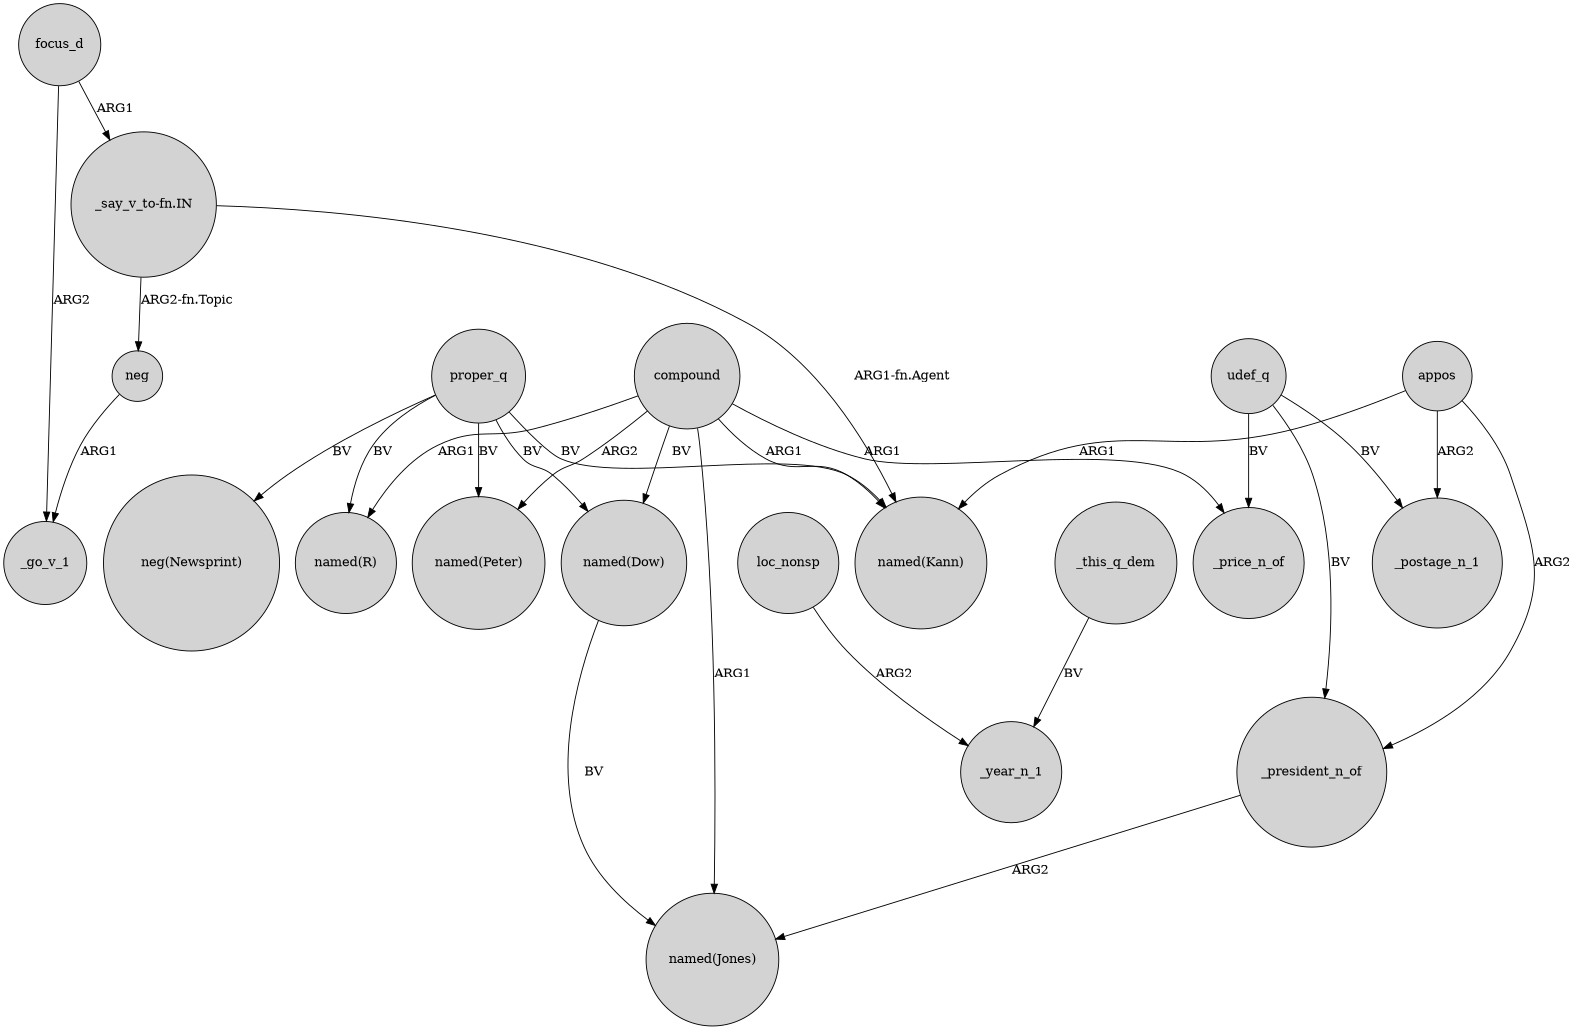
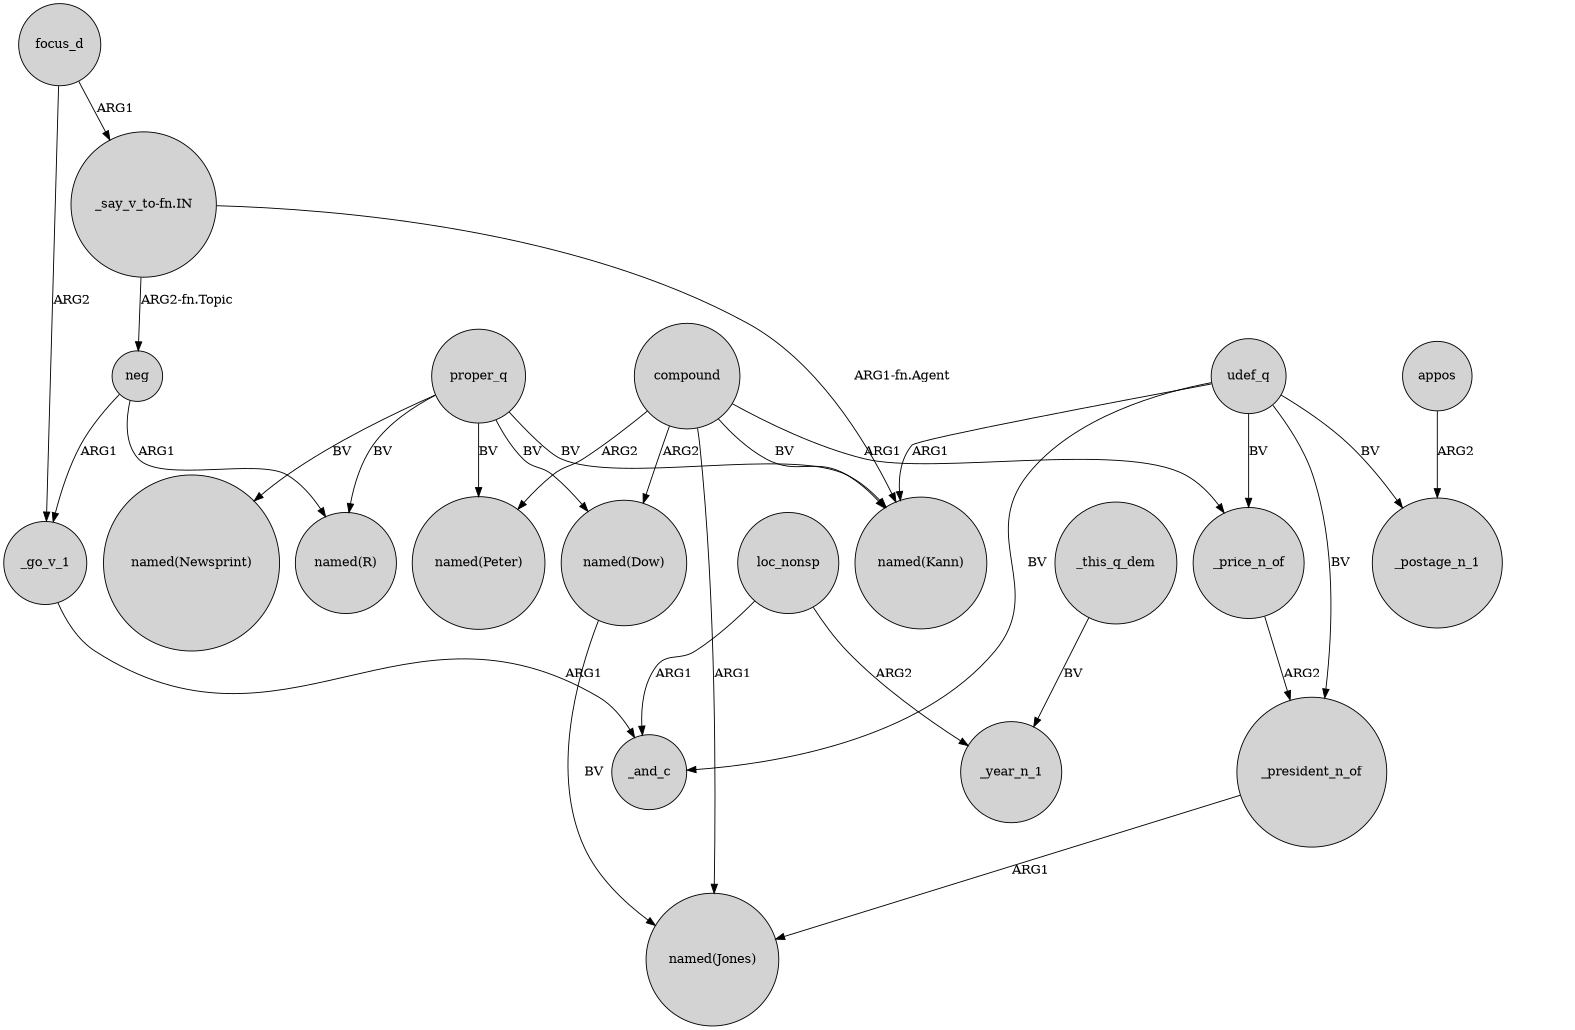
edge "compound" -> "named(R)": now "neg" -> "named(R)"
edge "appos" -> "named(Kann)": now "udef_q" -> "named(Kann)"
edge "compound" -> "named(Dow)": label "BV" -> "ARG2"
edge "compound" -> "named(Kann)": label "ARG1" -> "BV"
node "neg(Newsprint)": label "neg(Newsprint)" -> "named(Newsprint)"
edge "appos" -> "_president_n_of": now "_price_n_of" -> "_president_n_of"
node "_and_c": added
edge "_president_n_of" -> "named(Jones)": label "ARG2" -> "ARG1"
